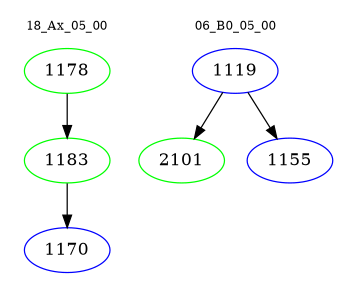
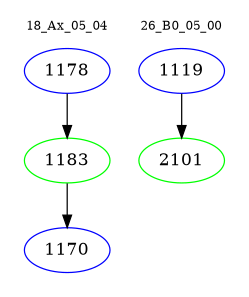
cluster "18_Ax_05_00": label "18_Ax_05_00" -> "18_Ax_05_04"
cluster "06_B0_05_00": label "06_B0_05_00" -> "26_B0_05_00"
node "1178": color green -> blue
node "1155": removed
